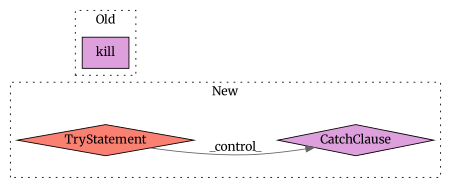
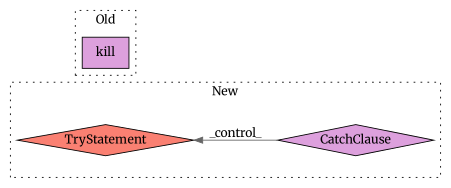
edge "TryStatement" -> "CatchClause": reversed
